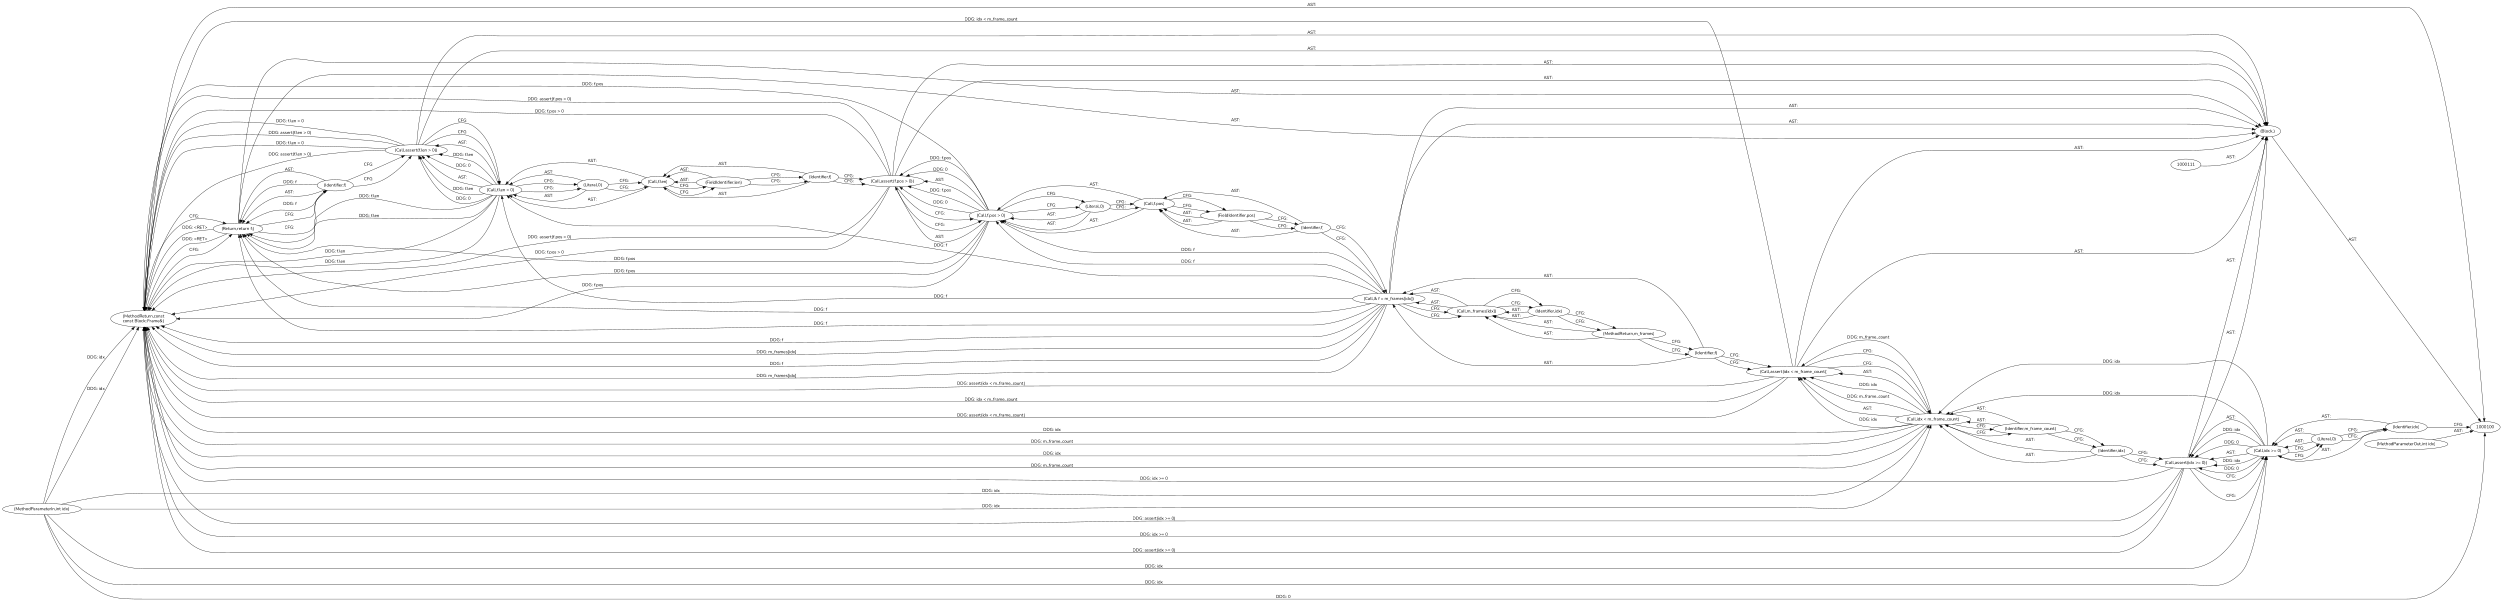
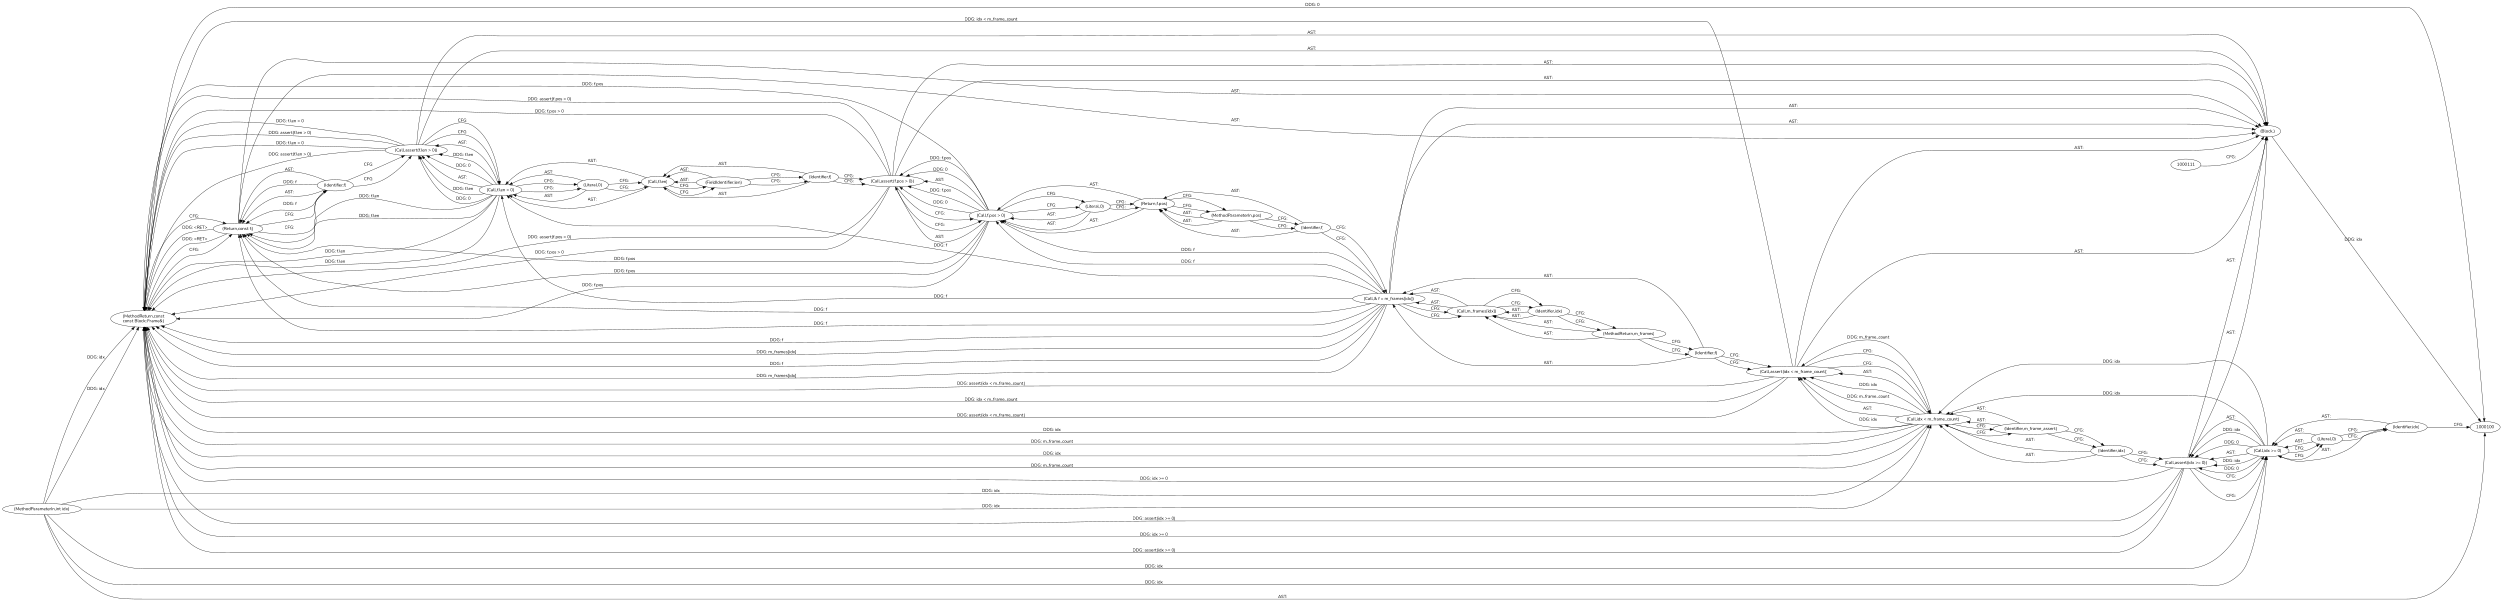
edge "(MethodReturn,const const Block::Frame&)" -> "1000100": label "AST: " -> "DDG: 0"
edge "1000111" -> "(Block,)": label "AST: " -> "CFG: "
node "(Call,f.pos)": label "(Call,f.pos)" -> "(Return,f.pos)"
node "(FieldIdentifier,pos)": label "(FieldIdentifier,pos)" -> "(MethodParameterIn,pos)"
node "(Return,return f;)": label "(Return,return f;)" -> "(Return,const f;)"
edge "(Block,)" -> "1000100": label "AST: " -> "DDG: idx"
node "(Identifier,m_frame_count)": label "(Identifier,m_frame_count)" -> "(Identifier,m_frame_assert)"
node "(MethodParameterOut,int idx)": removed
edge "(MethodParameterIn,int idx)" -> "1000100": label "DDG: 0" -> "AST: "
